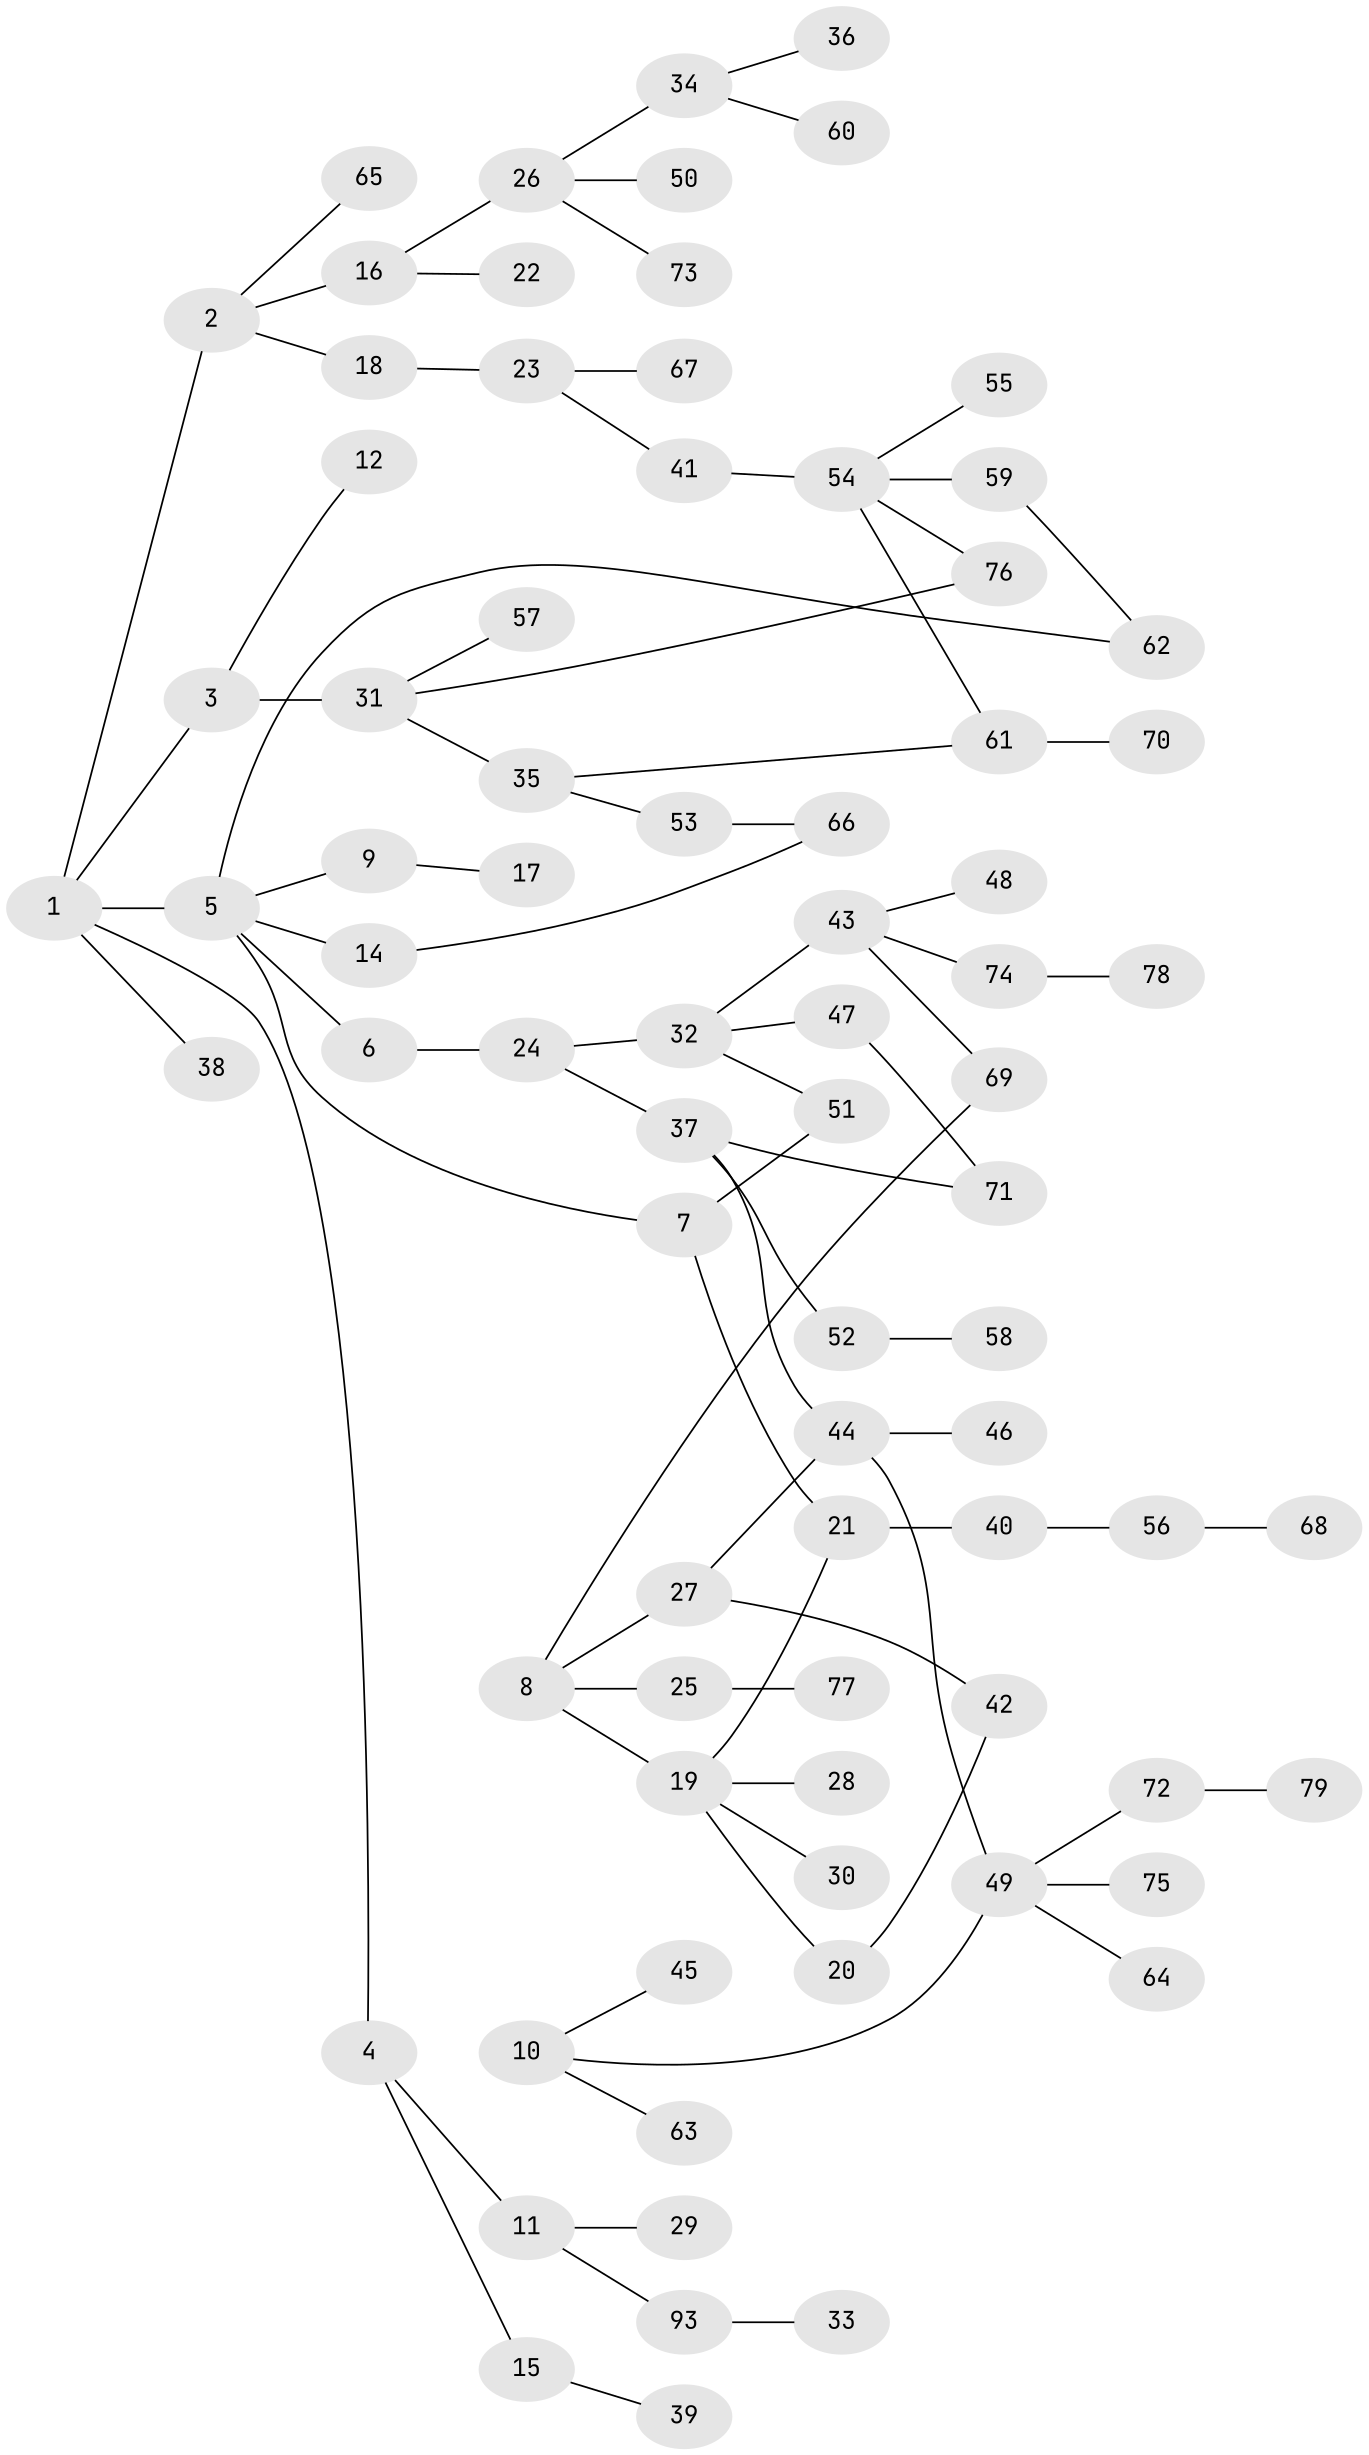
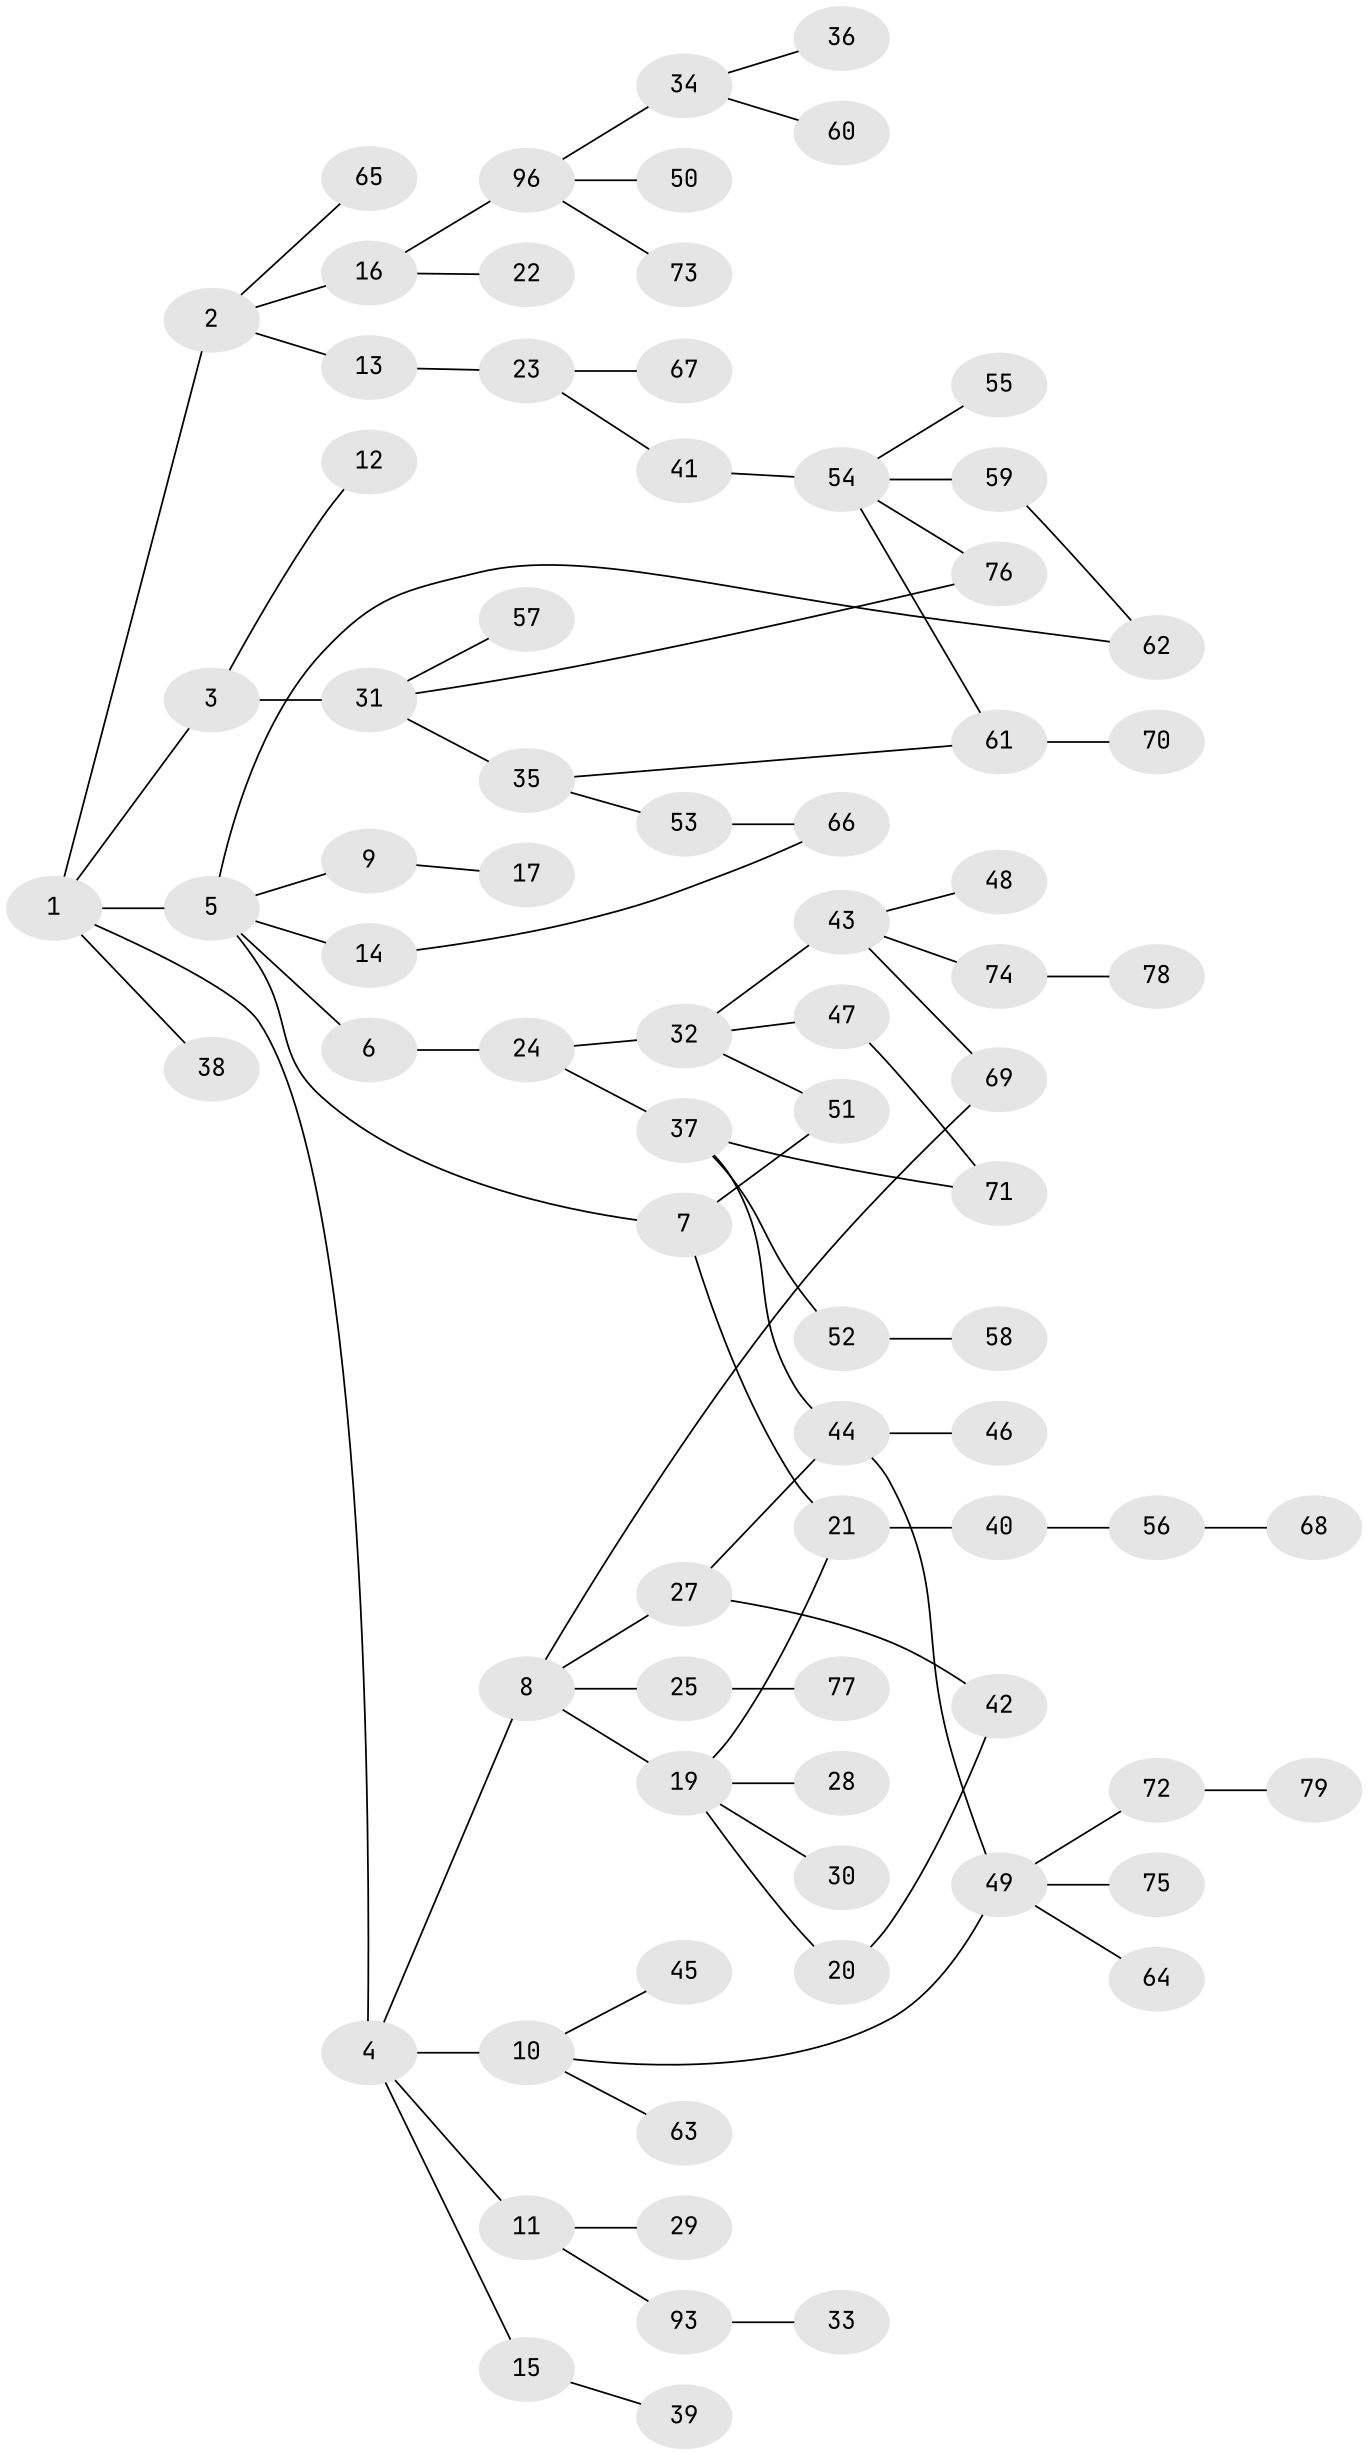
node "26": label "26" -> "96"
node "18": label "18" -> "13"
edge "8" -- "4": added
edge "4" -- "10": added
